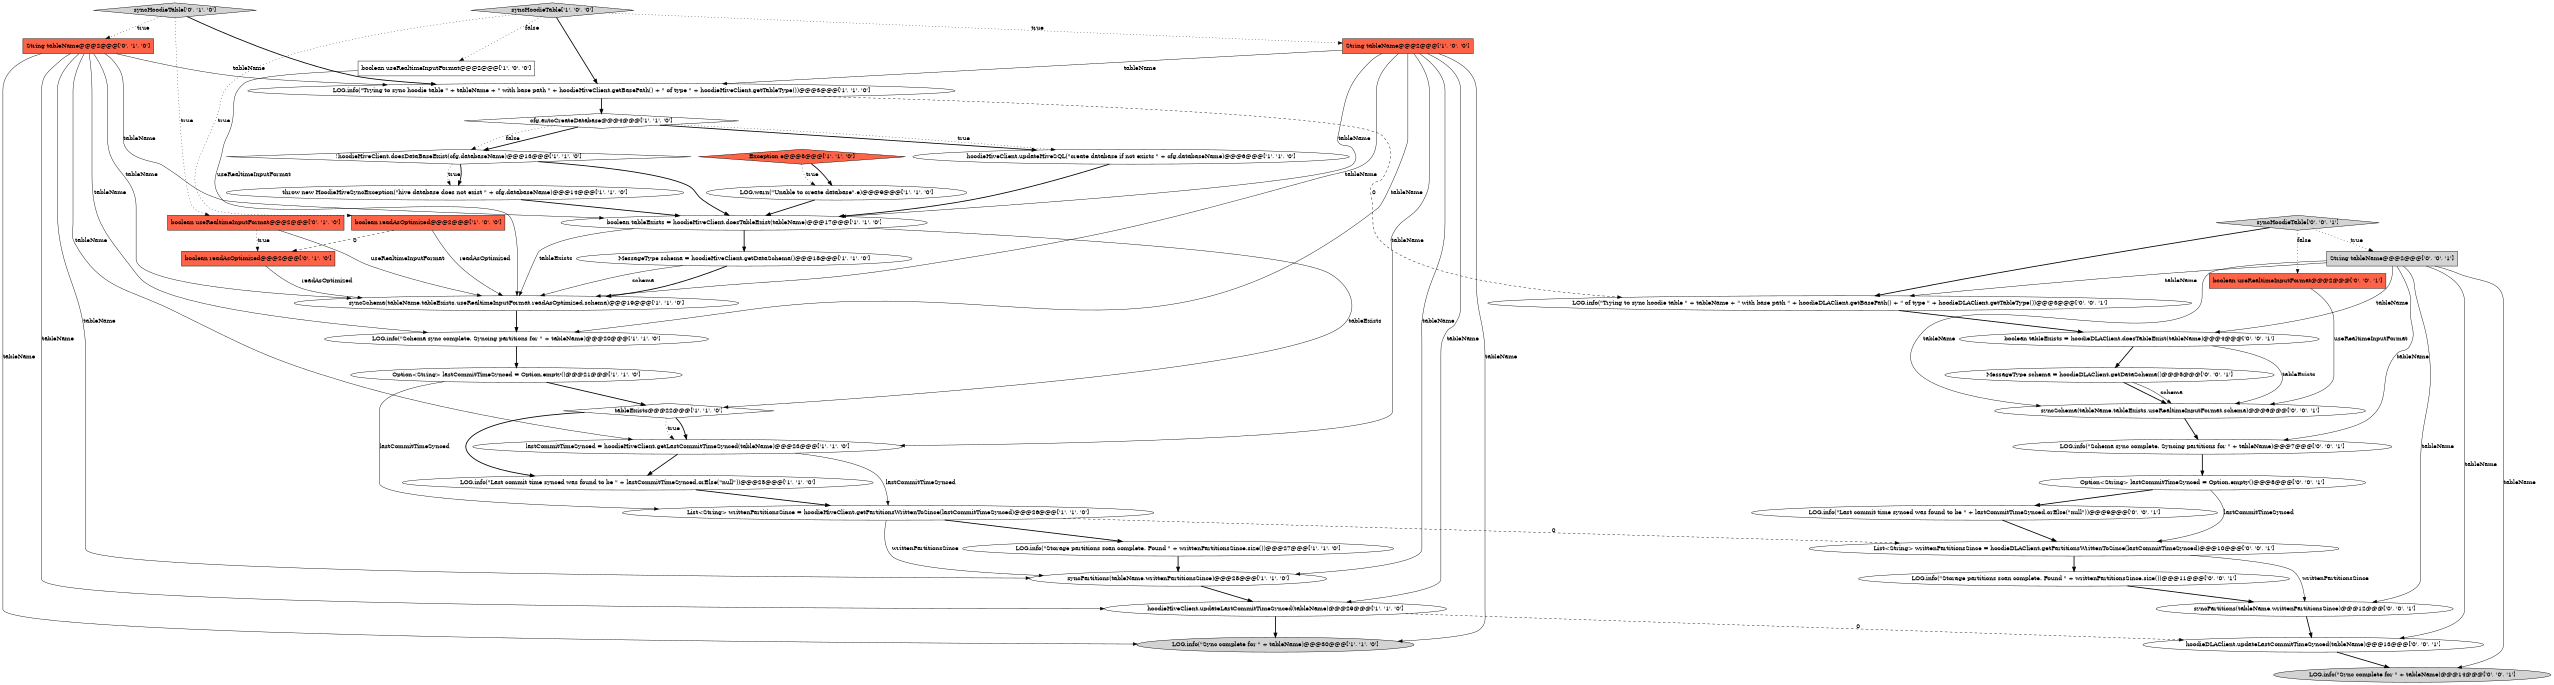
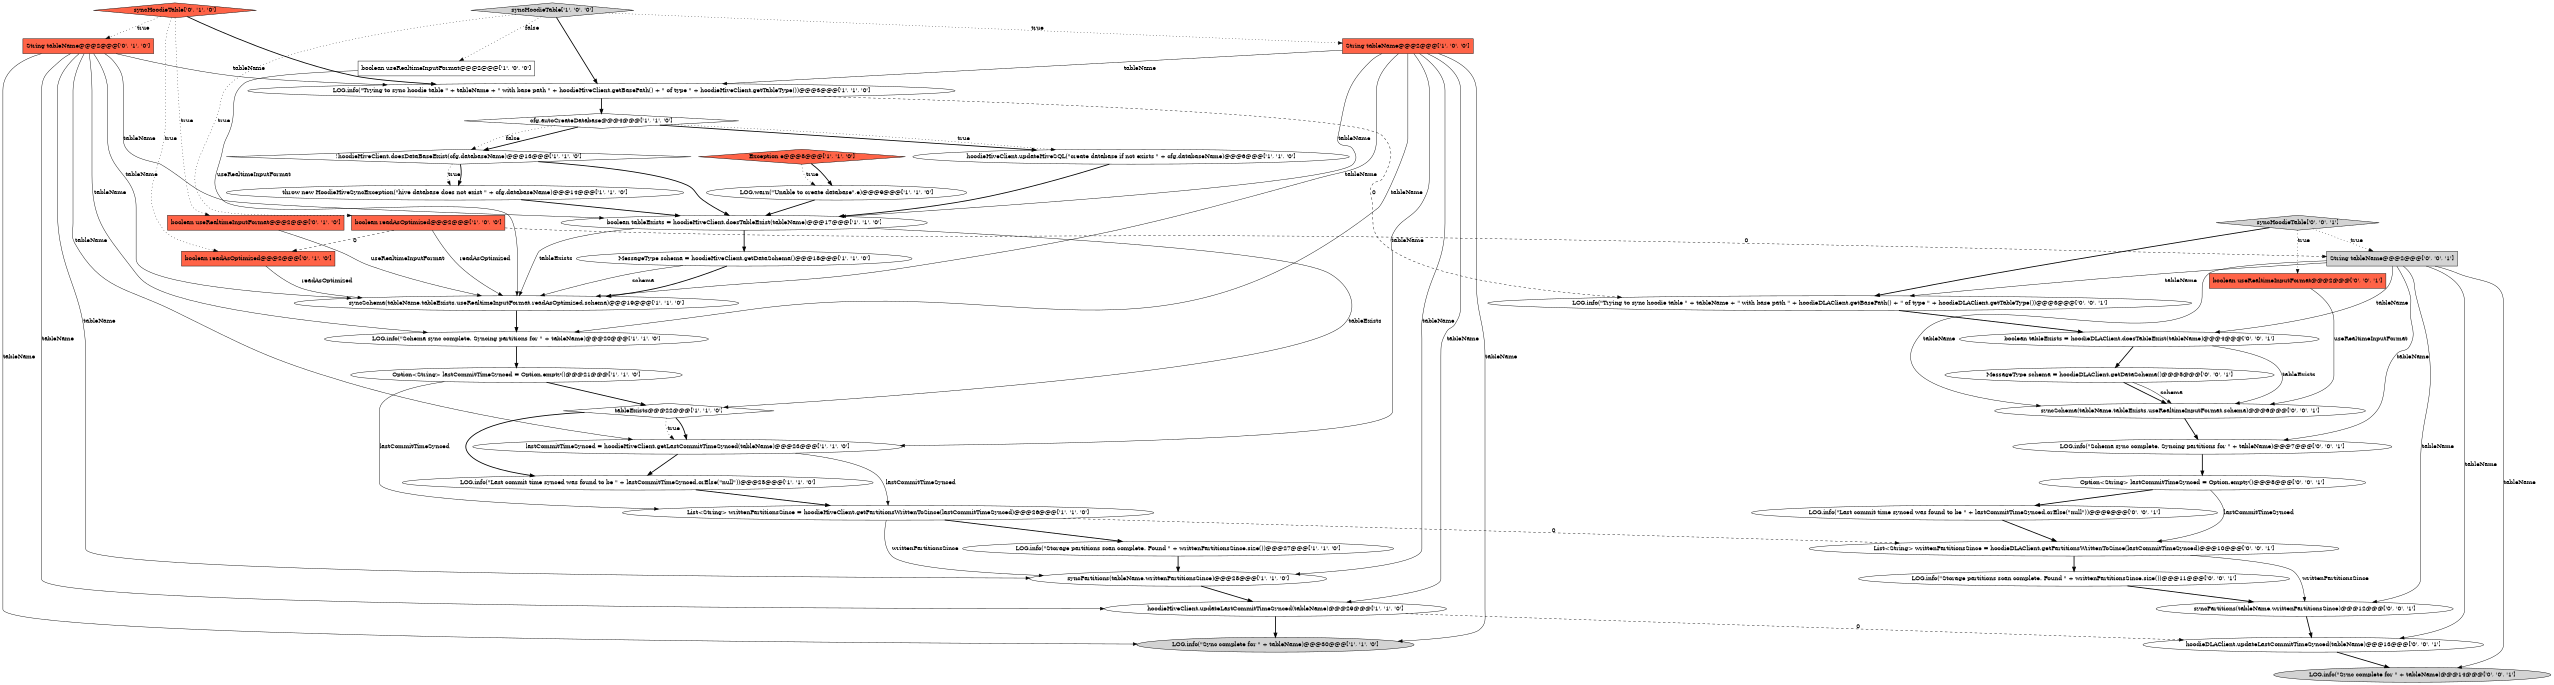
node "syncHoodieTable['0', '1', '0']": fillcolor lightgray -> tomato
edge "boolean readAsOptimized@@@2@@@['1', '0', '0']" -> "String tableName@@@2@@@['0', '0', '1']": added, label "0"
edge "boolean useRealtimeInputFormat@@@2@@@['0', '1', '0']" -> "boolean readAsOptimized@@@2@@@['0', '1', '0']": now "syncHoodieTable['0', '1', '0']" -> "boolean readAsOptimized@@@2@@@['0', '1', '0']"
edge "syncHoodieTable['0', '0', '1']" -> "boolean useRealtimeInputFormat@@@2@@@['0', '0', '1']": label "false" -> "true"
